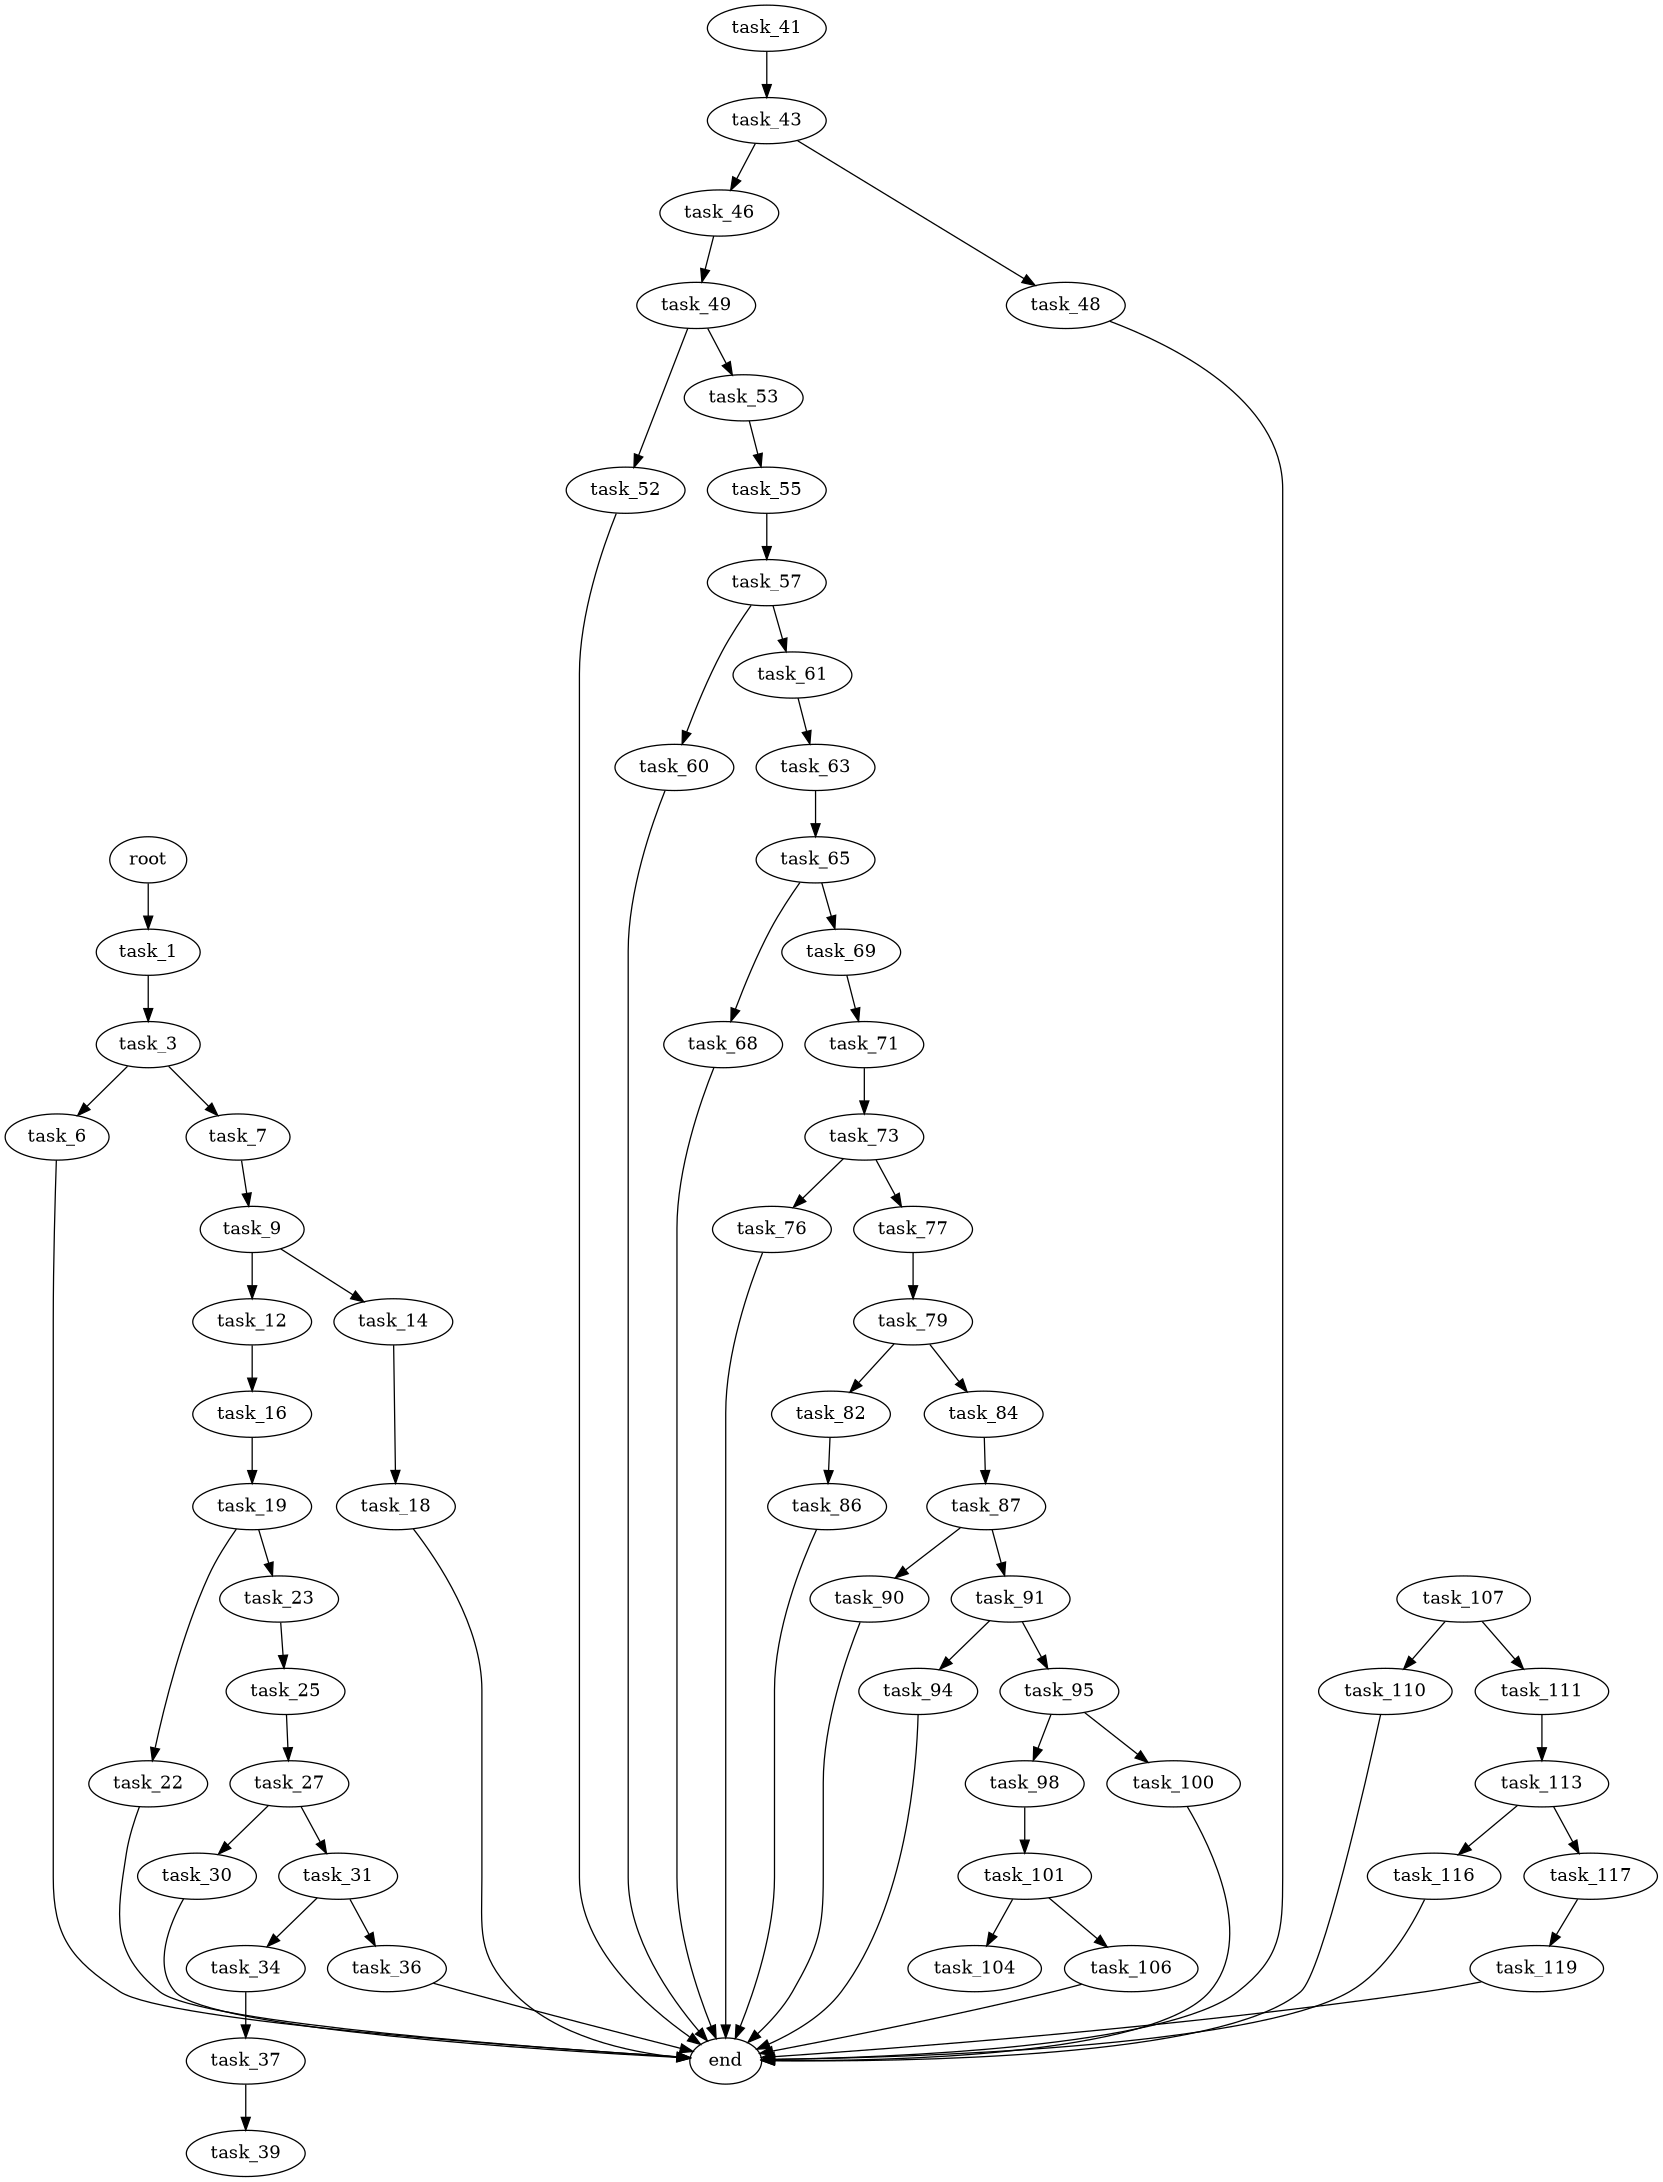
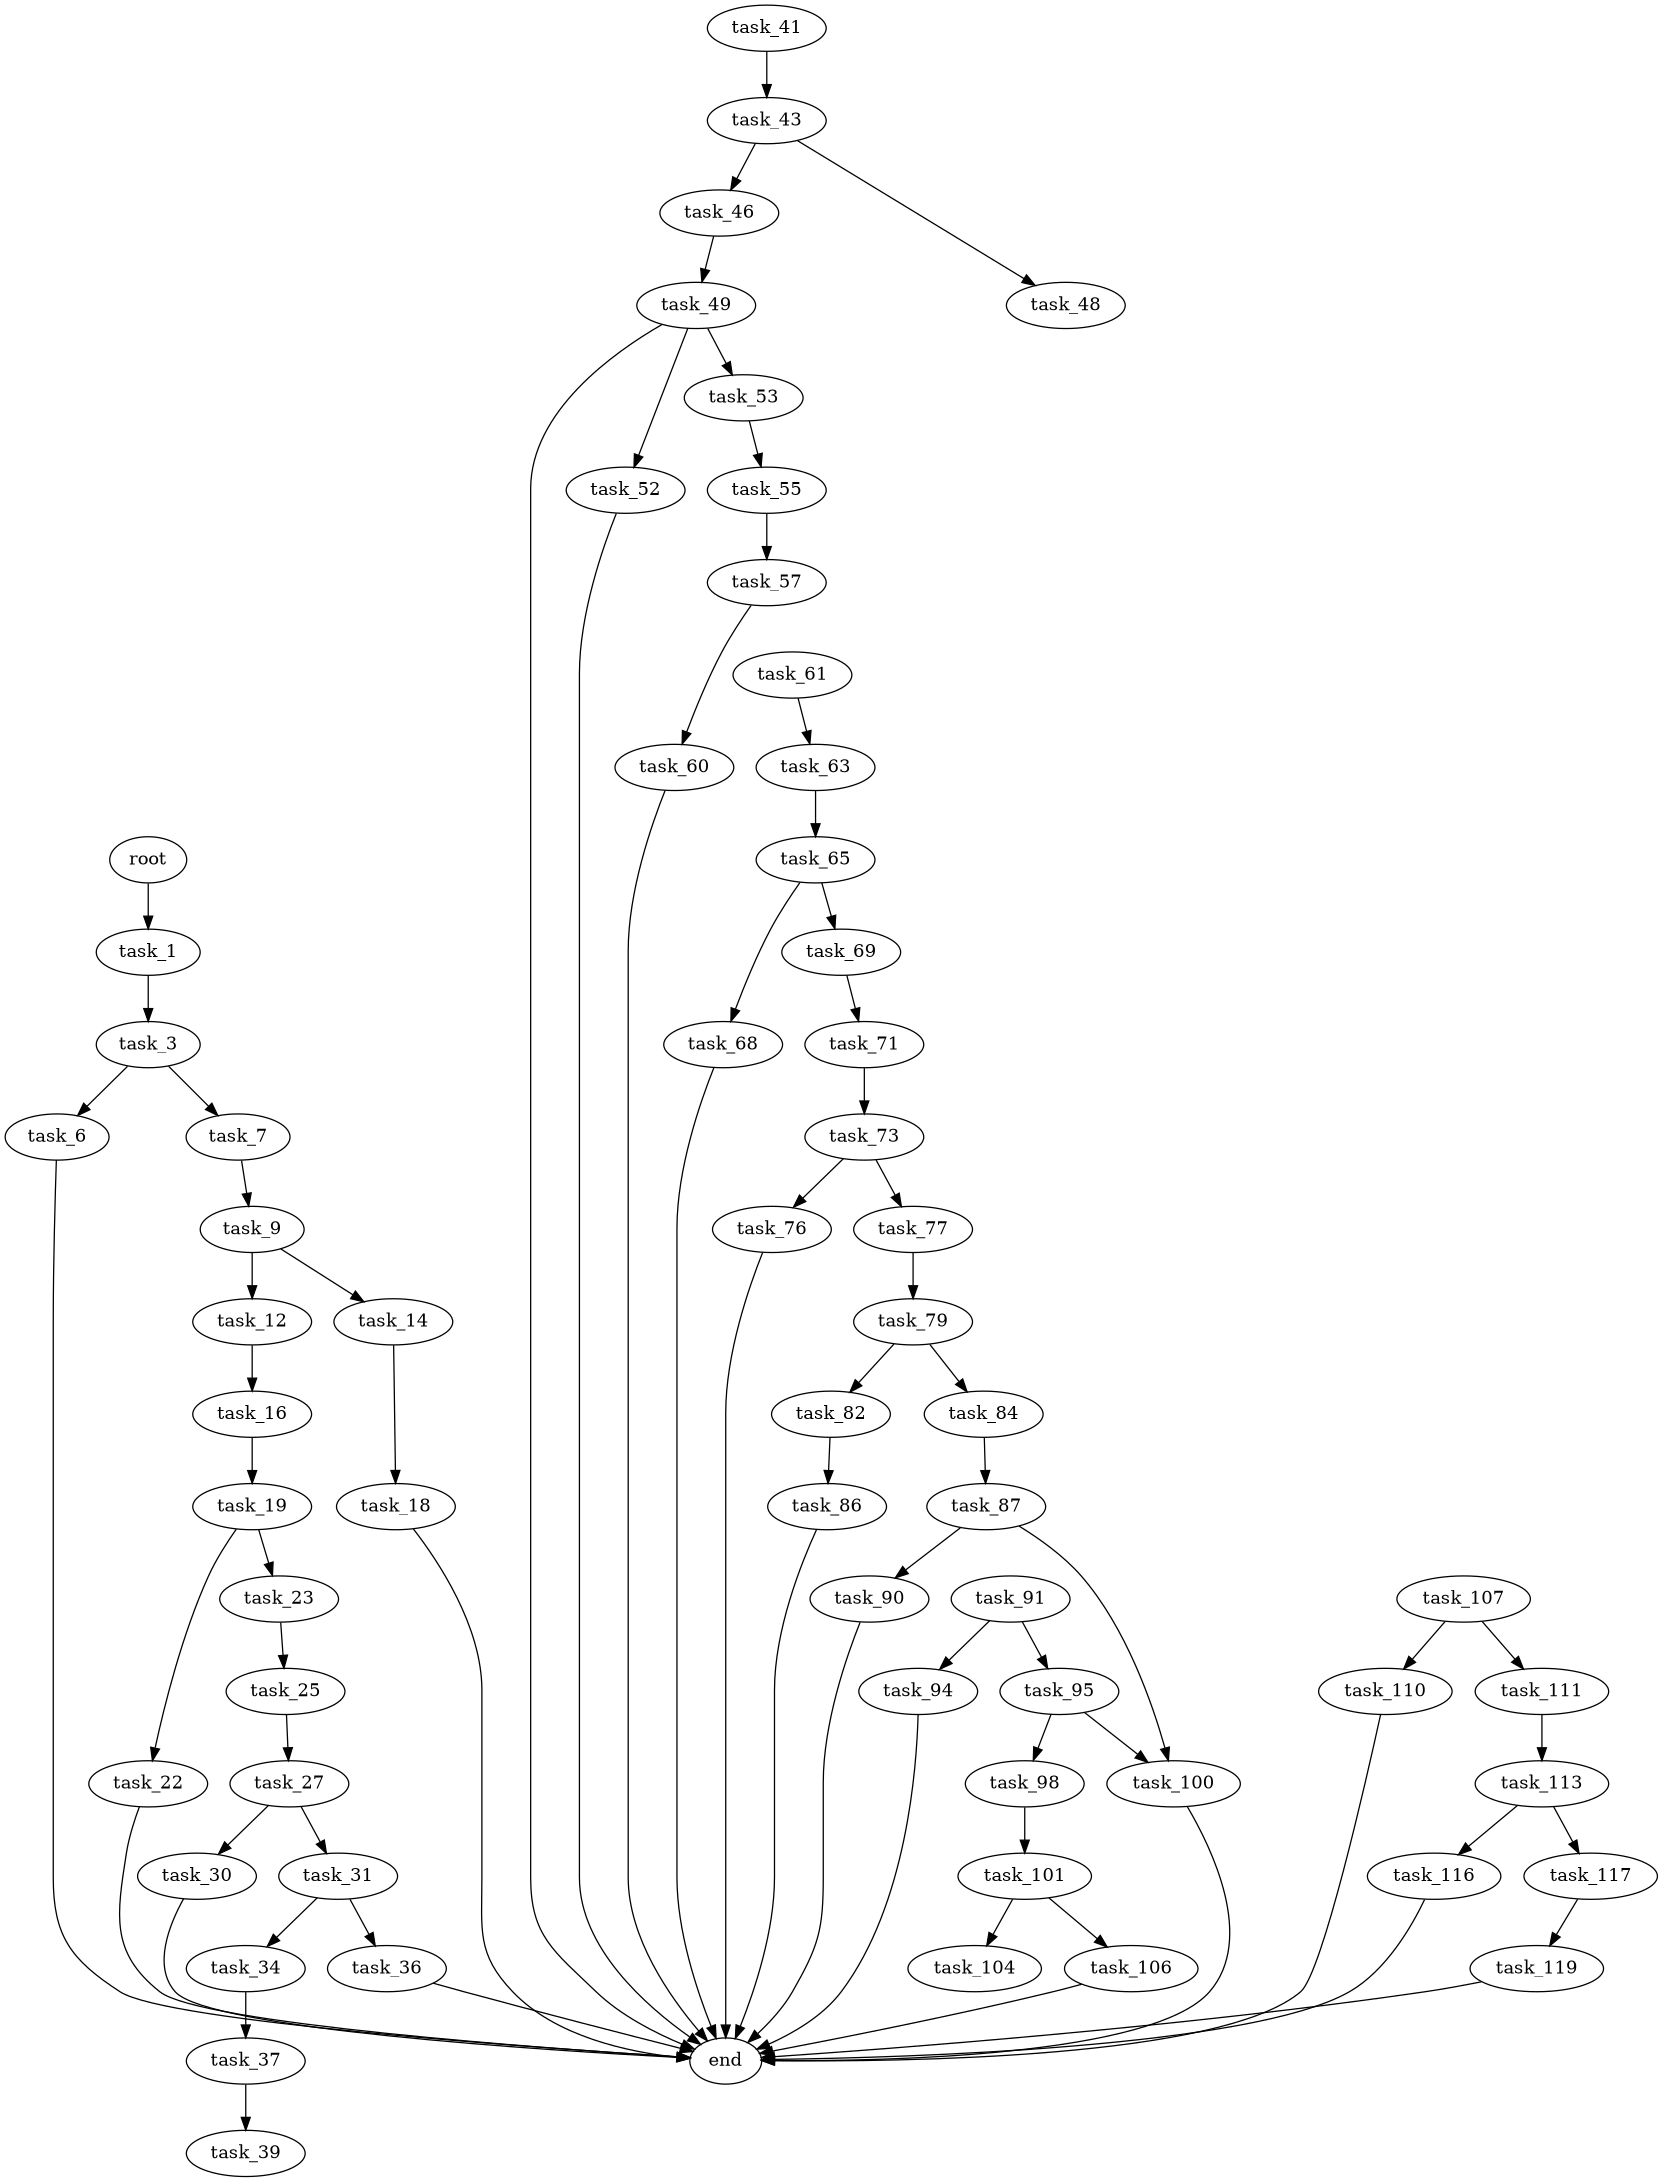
edge "task_57" -> "task_61": removed
edge "task_48" -> "end": now "task_49" -> "end"
edge "task_87" -> "task_91": now "task_87" -> "task_100"
